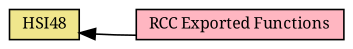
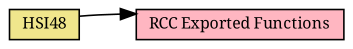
edge "RCC Exported Functions" -> "HSI48": reversed
